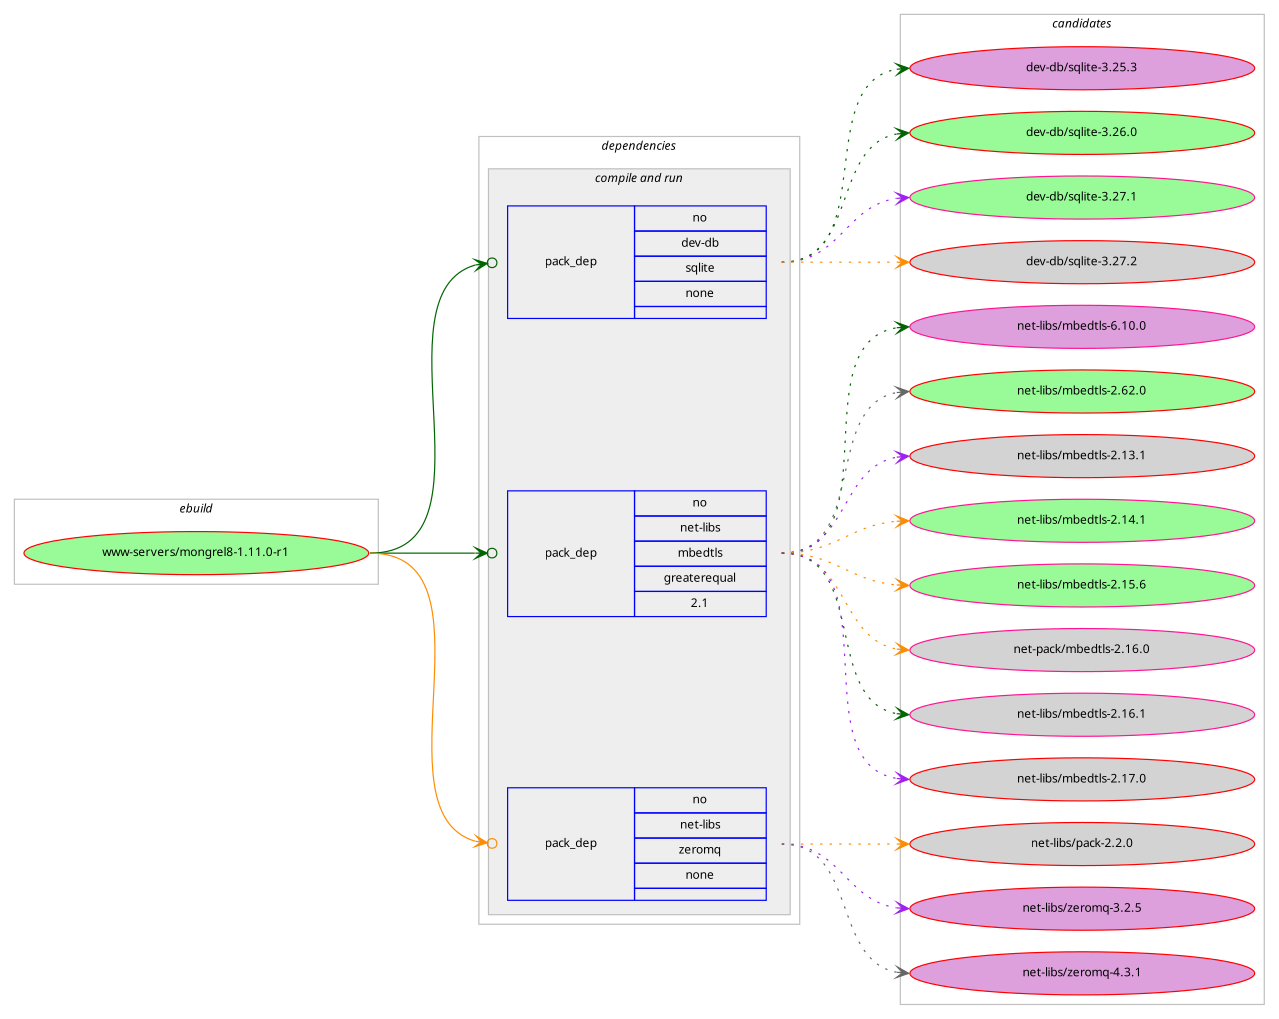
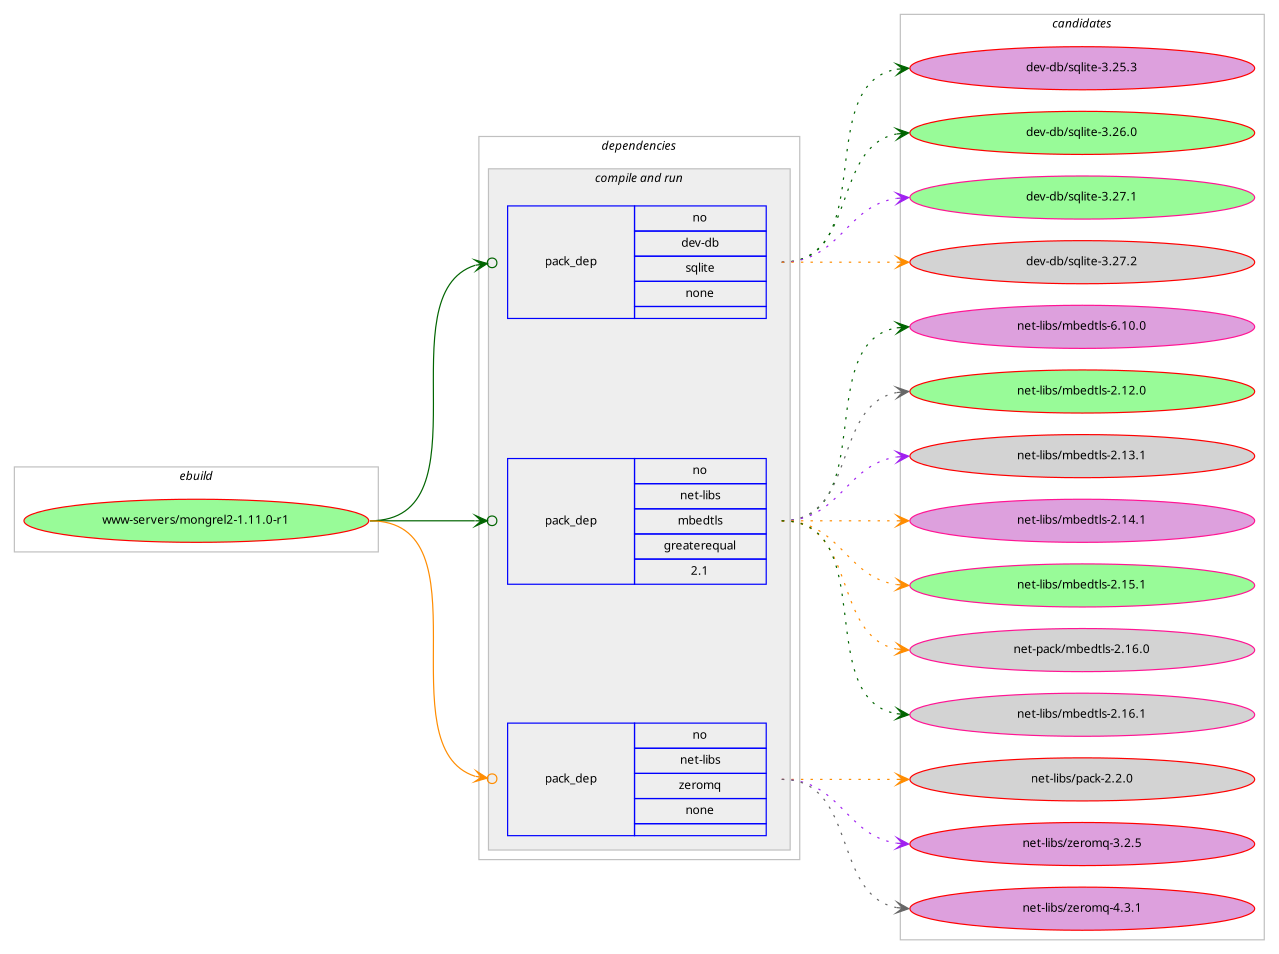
node "net-libs/mbedtls-2.62.0": label "net-libs/mbedtls-2.62.0" -> "net-libs/mbedtls-2.12.0"
node "net-libs/mbedtls-2.14.1": fillcolor palegreen -> plum
node "www-servers/mongrel8-1.11.0-r1": label "www-servers/mongrel8-1.11.0-r1" -> "www-servers/mongrel2-1.11.0-r1"
node "net-libs/mbedtls-2.15.6": label "net-libs/mbedtls-2.15.6" -> "net-libs/mbedtls-2.15.1"
node "net-libs/mbedtls-2.17.0": removed
